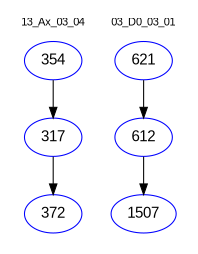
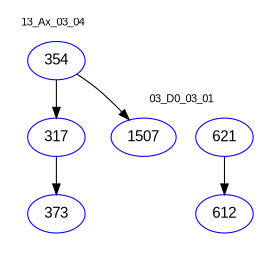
edge "612" -> "1507": now "354" -> "1507"
node "372": label "372" -> "373"
